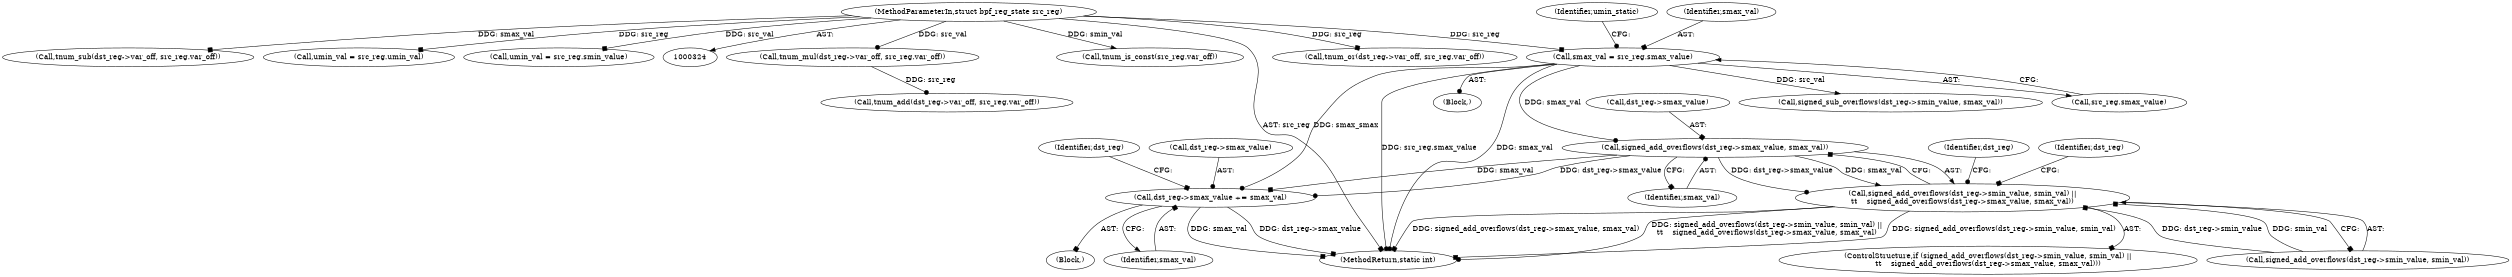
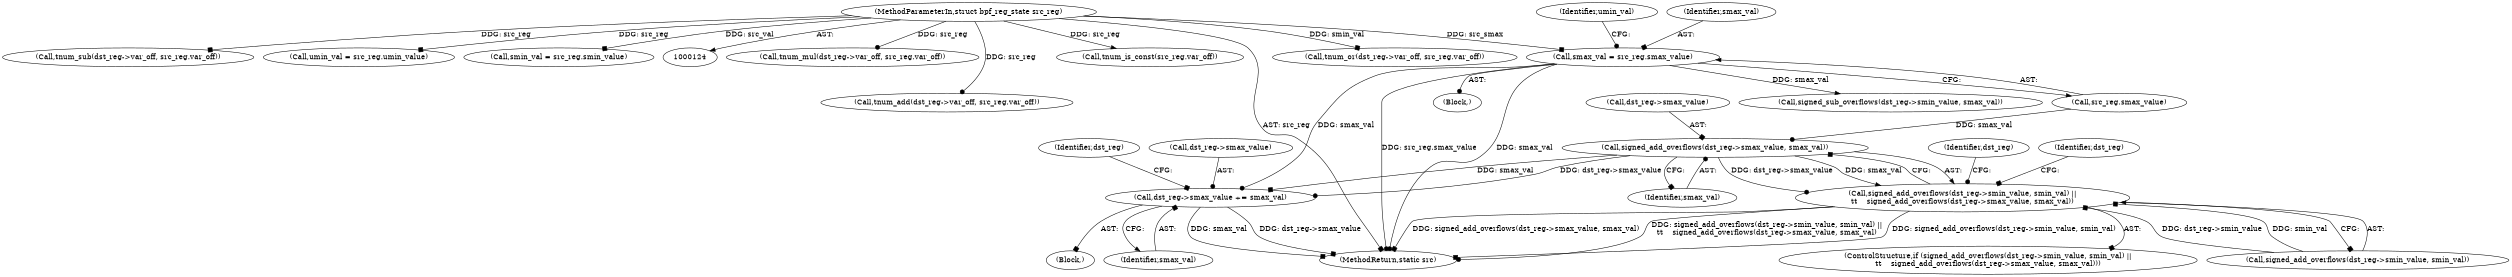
node "(Identifier,umin_static)": label "(Identifier,umin_static)" -> "(Identifier,umin_val)"
edge "(MethodParameterIn,struct bpf_reg_state src_reg)" -> "(Call,tnum_sub(dst_reg->var_off, src_reg.var_off))": label "DDG: smax_val" -> "DDG: src_reg"
edge "(MethodParameterIn,struct bpf_reg_state src_reg)" -> "(Call,tnum_mul(dst_reg->var_off, src_reg.var_off))": label "DDG: src_val" -> "DDG: src_reg"
edge "(MethodParameterIn,struct bpf_reg_state src_reg)" -> "(Call,tnum_is_const(src_reg.var_off))": label "DDG: smin_val" -> "DDG: src_reg"
edge "(MethodParameterIn,struct bpf_reg_state src_reg)" -> "(Call,tnum_or(dst_reg->var_off, src_reg.var_off))": label "DDG: src_reg" -> "DDG: smin_val"
edge "(MethodParameterIn,struct bpf_reg_state src_reg)" -> "(Call,smax_val = src_reg.smax_value)": label "DDG: src_reg" -> "DDG: src_smax"
node "(Call,umin_val = src_reg.umin_val)": label "(Call,umin_val = src_reg.umin_val)" -> "(Call,umin_val = src_reg.umin_value)"
node "(Call,umin_val = src_reg.smin_value)": label "(Call,umin_val = src_reg.smin_value)" -> "(Call,smin_val = src_reg.smin_value)"
node "1000324": label "1000324" -> "1000124"
edge "(Call,tnum_mul(dst_reg->var_off, src_reg.var_off))" -> "(Call,tnum_add(dst_reg->var_off, src_reg.var_off))": now "(MethodParameterIn,struct bpf_reg_state src_reg)" -> "(Call,tnum_add(dst_reg->var_off, src_reg.var_off))"
edge "(Call,smax_val = src_reg.smax_value)" -> "(Call,signed_sub_overflows(dst_reg->smin_value, smax_val))": label "DDG: src_val" -> "DDG: smax_val"
edge "(Call,smax_val = src_reg.smax_value)" -> "(Call,src_reg.smax_value)": label "AST: " -> "CFG: "
edge "(Call,src_reg.smax_value)" -> "(Call,smax_val = src_reg.smax_value)": label "CFG: " -> "AST: "
edge "(Call,smax_val = src_reg.smax_value)" -> "(Call,signed_add_overflows(dst_reg->smax_value, smax_val))": now "(Call,src_reg.smax_value)" -> "(Call,signed_add_overflows(dst_reg->smax_value, smax_val))"
edge "(Call,smax_val = src_reg.smax_value)" -> "(Call,dst_reg->smax_value += smax_val)": label "DDG: smax_smax" -> "DDG: smax_val"
node "(MethodReturn,static int)": label "(MethodReturn,static int)" -> "(MethodReturn,static src)"
